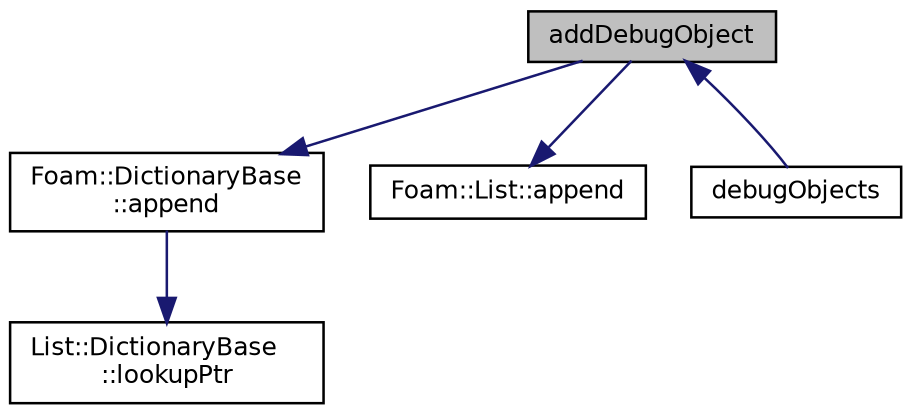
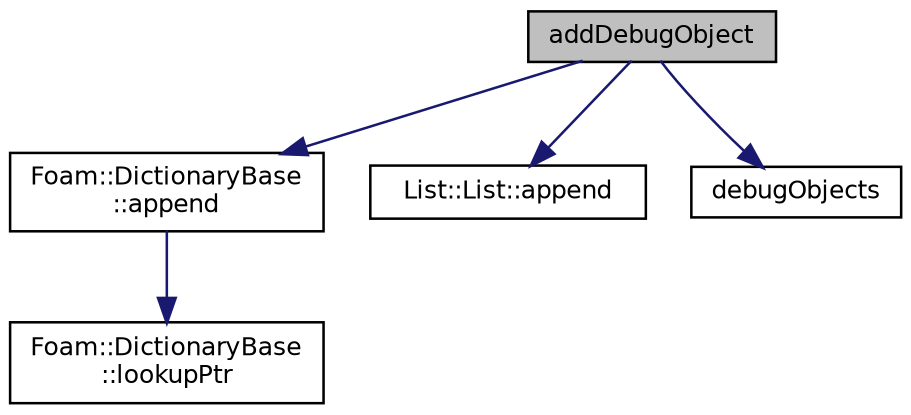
edge "debugObjects" -> "addDebugObject": reversed
node "Foam::List::append": label "Foam::List::append" -> "List::List::append"
node "List::DictionaryBase ::lookupPtr": label "List::DictionaryBase ::lookupPtr" -> "Foam::DictionaryBase ::lookupPtr"
